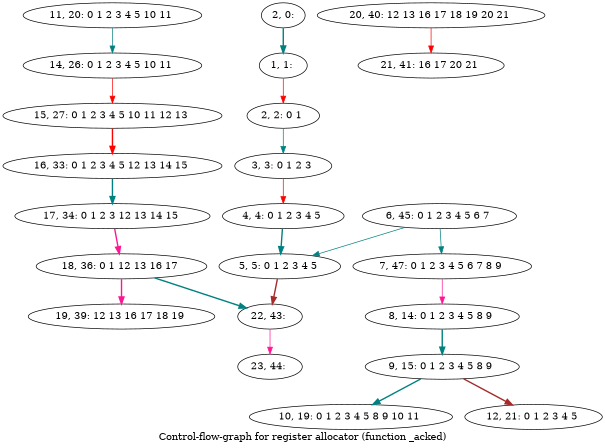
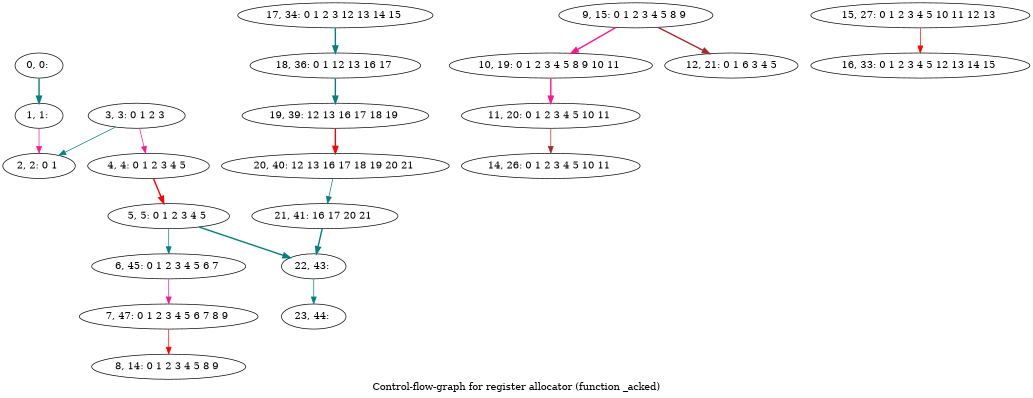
node "2, 0:": label "2, 0:" -> "0, 0:"
edge "11, 20: 0 1 2 3 4 5 10 11" -> "14, 26: 0 1 2 3 4 5 10 11": color teal -> brown
edge "20, 40: 12 13 16 17 18 19 20 21" -> "21, 41: 16 17 20 21": color red -> teal
edge "14, 26: 0 1 2 3 4 5 10 11" -> "15, 27: 0 1 2 3 4 5 10 11 12 13": removed
edge "1, 1:" -> "2, 2: 0 1": color red -> deeppink
edge "10, 19: 0 1 2 3 4 5 8 9 10 11" -> "11, 20: 0 1 2 3 4 5 10 11": added
edge "15, 27: 0 1 2 3 4 5 10 11 12 13" -> "16, 33: 0 1 2 3 4 5 12 13 14 15": style bold -> solid
edge "2, 2: 0 1" -> "3, 3: 0 1 2 3": reversed
edge "19, 39: 12 13 16 17 18 19" -> "20, 40: 12 13 16 17 18 19 20 21": added
edge "16, 33: 0 1 2 3 4 5 12 13 14 15" -> "17, 34: 0 1 2 3 12 13 14 15": removed
edge "3, 3: 0 1 2 3" -> "4, 4: 0 1 2 3 4 5": color red -> deeppink
edge "17, 34: 0 1 2 3 12 13 14 15" -> "18, 36: 0 1 12 13 16 17": color deeppink -> teal
edge "4, 4: 0 1 2 3 4 5" -> "5, 5: 0 1 2 3 4 5": color teal -> red
edge "6, 45: 0 1 2 3 4 5 6 7" -> "7, 47: 0 1 2 3 4 5 6 7 8 9": color teal -> deeppink
edge "6, 45: 0 1 2 3 4 5 6 7" -> "5, 5: 0 1 2 3 4 5": reversed
edge "18, 36: 0 1 12 13 16 17" -> "19, 39: 12 13 16 17 18 19": color deeppink -> teal
edge "5, 5: 0 1 2 3 4 5" -> "22, 43:": color brown -> teal
edge "7, 47: 0 1 2 3 4 5 6 7 8 9" -> "8, 14: 0 1 2 3 4 5 8 9": color deeppink -> red
edge "18, 36: 0 1 12 13 16 17" -> "22, 43:": now "21, 41: 16 17 20 21" -> "22, 43:"
edge "22, 43:" -> "23, 44:": color deeppink -> teal
edge "8, 14: 0 1 2 3 4 5 8 9" -> "9, 15: 0 1 2 3 4 5 8 9": removed
edge "9, 15: 0 1 2 3 4 5 8 9" -> "10, 19: 0 1 2 3 4 5 8 9 10 11": color teal -> deeppink
node "12, 21: 0 1 2 3 4 5": label "12, 21: 0 1 2 3 4 5" -> "12, 21: 0 1 6 3 4 5"
